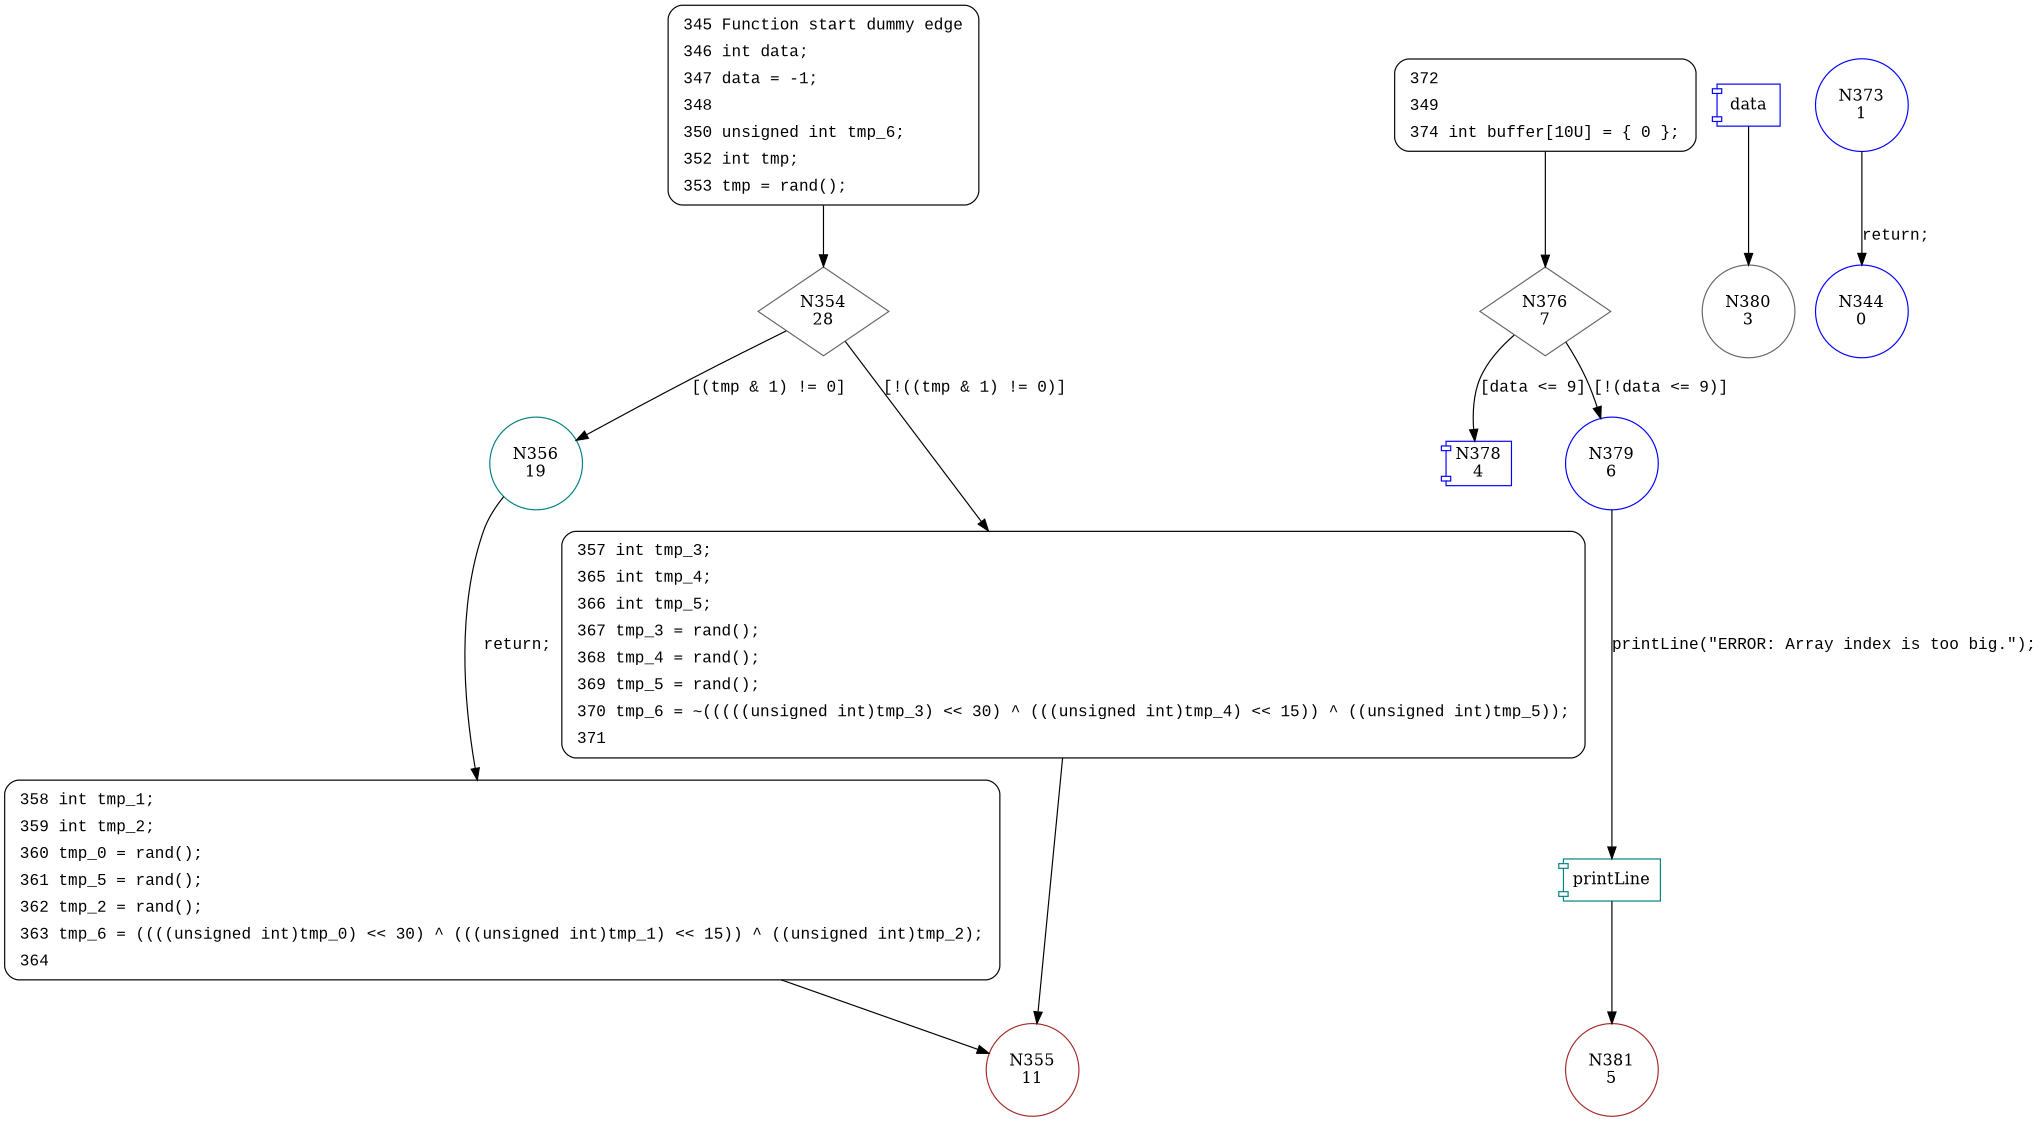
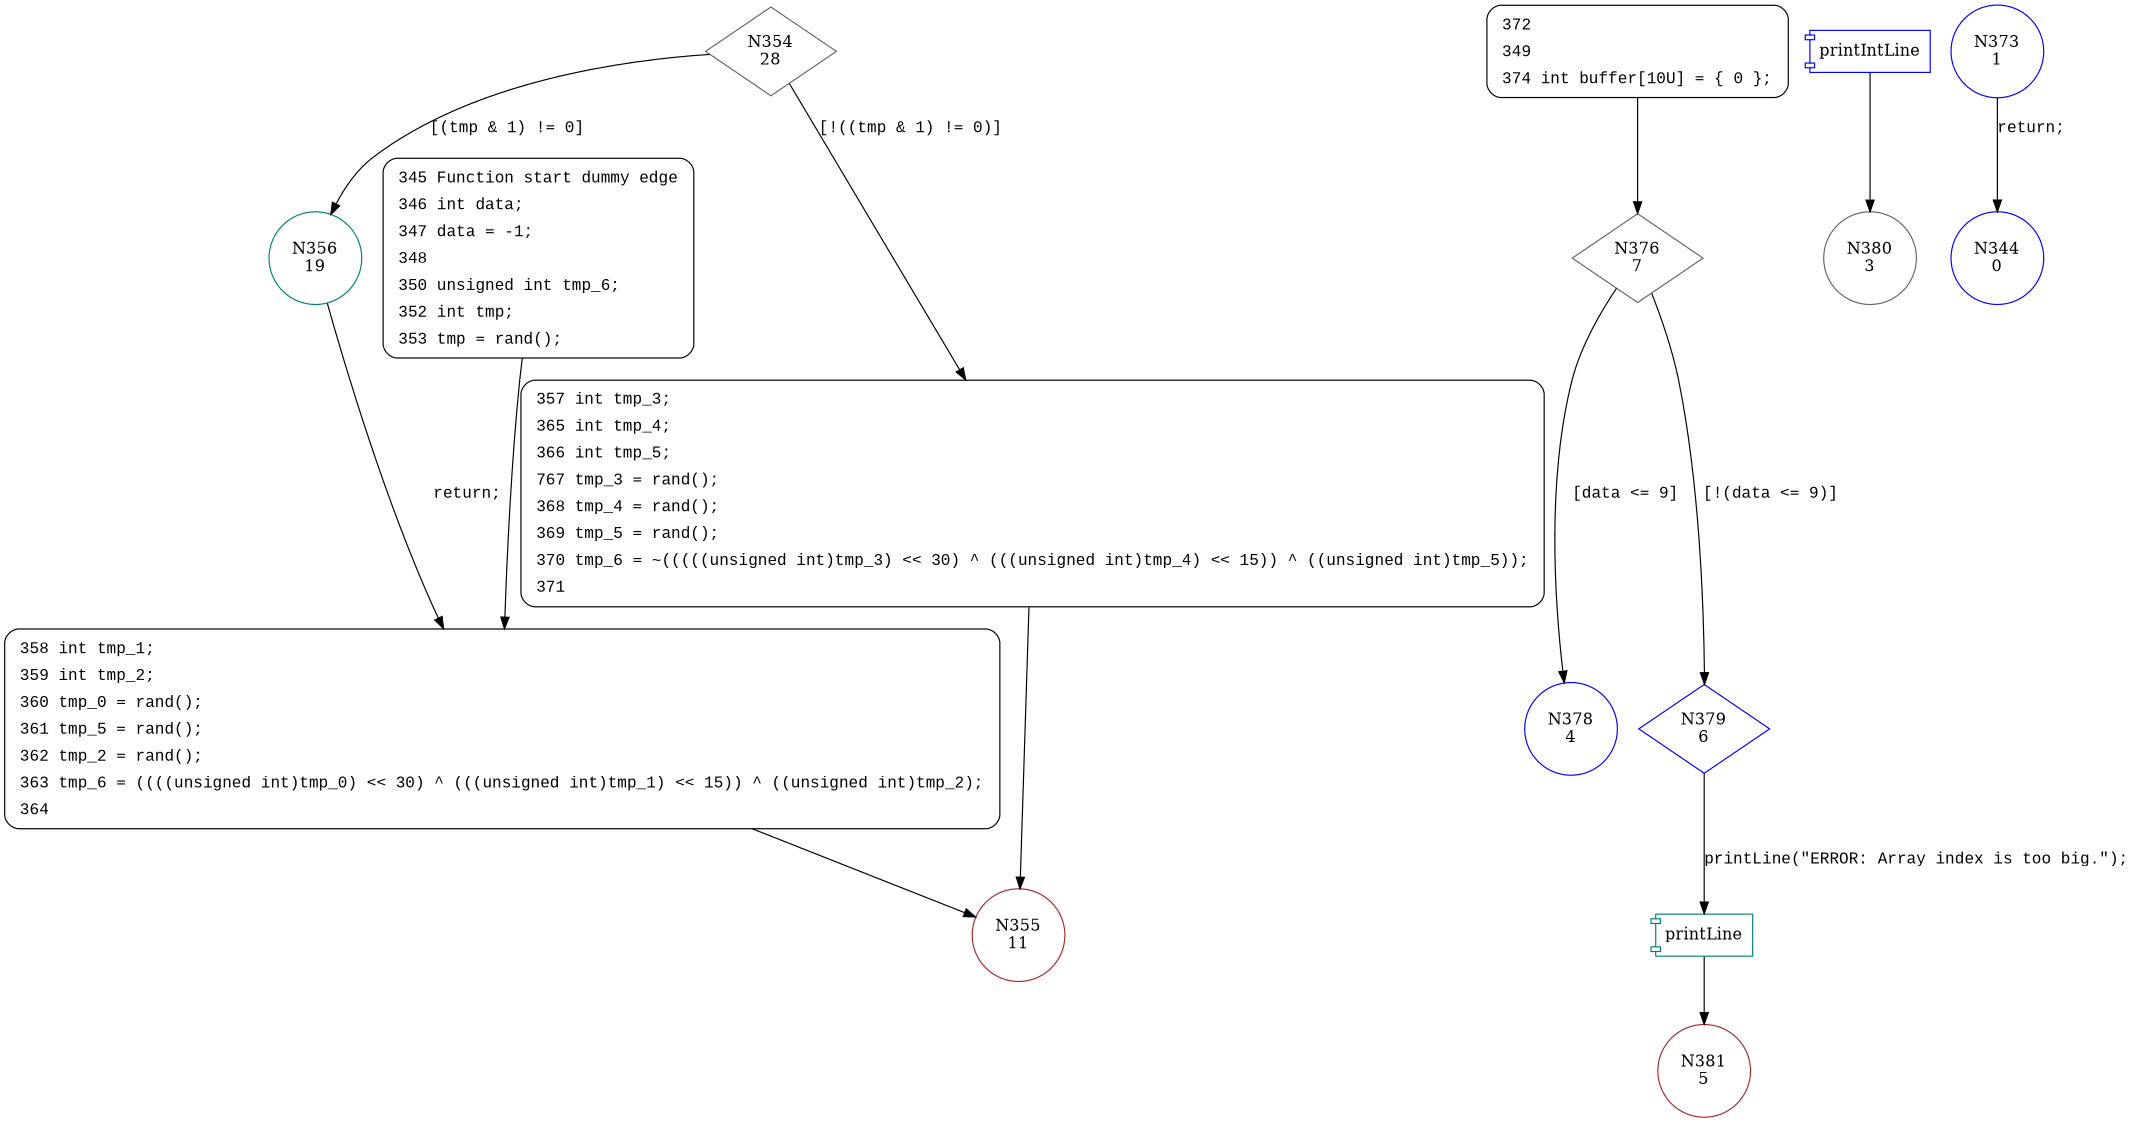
node "data": label "data" -> "printIntLine"
edge "345" -> "N354 28": now "345" -> "358"
node "N378 4": shape component -> circle
node "N379 6": shape circle -> diamond
node "357": text "367" -> "767"
